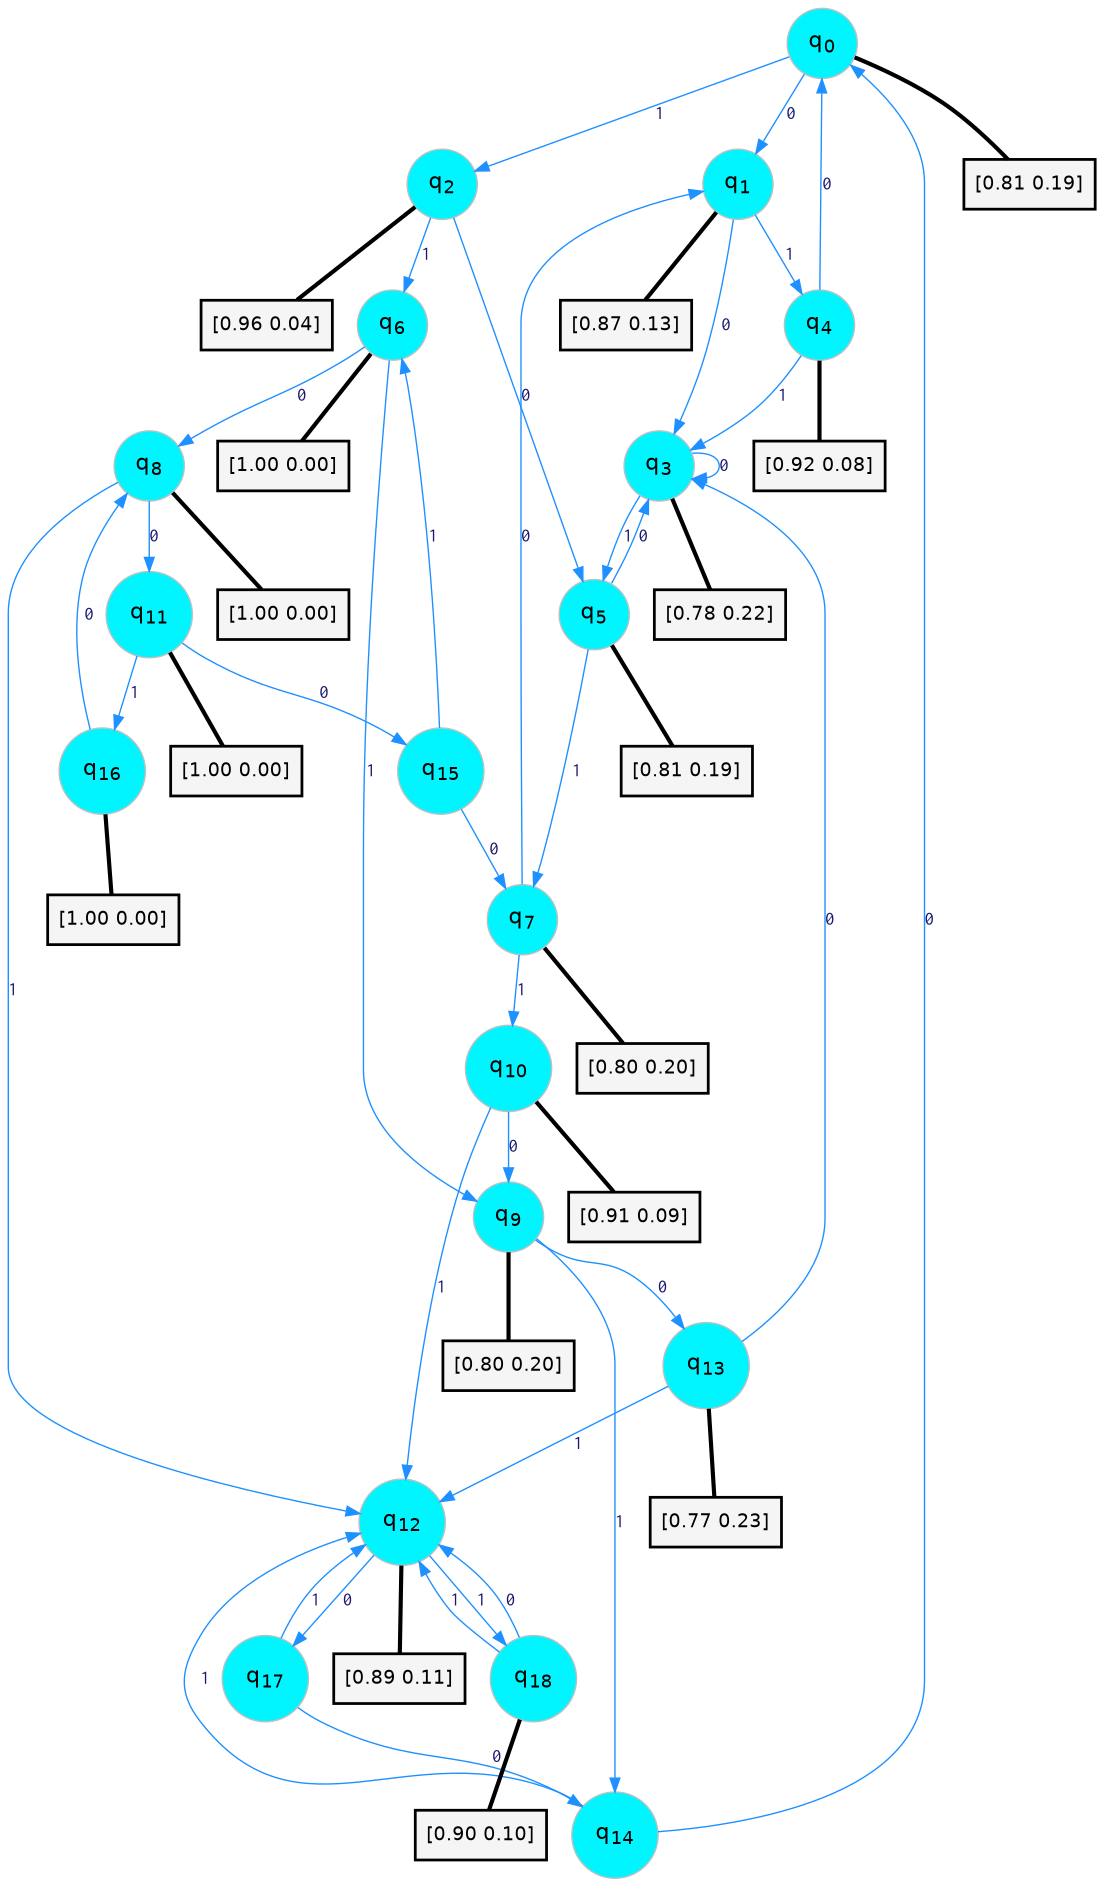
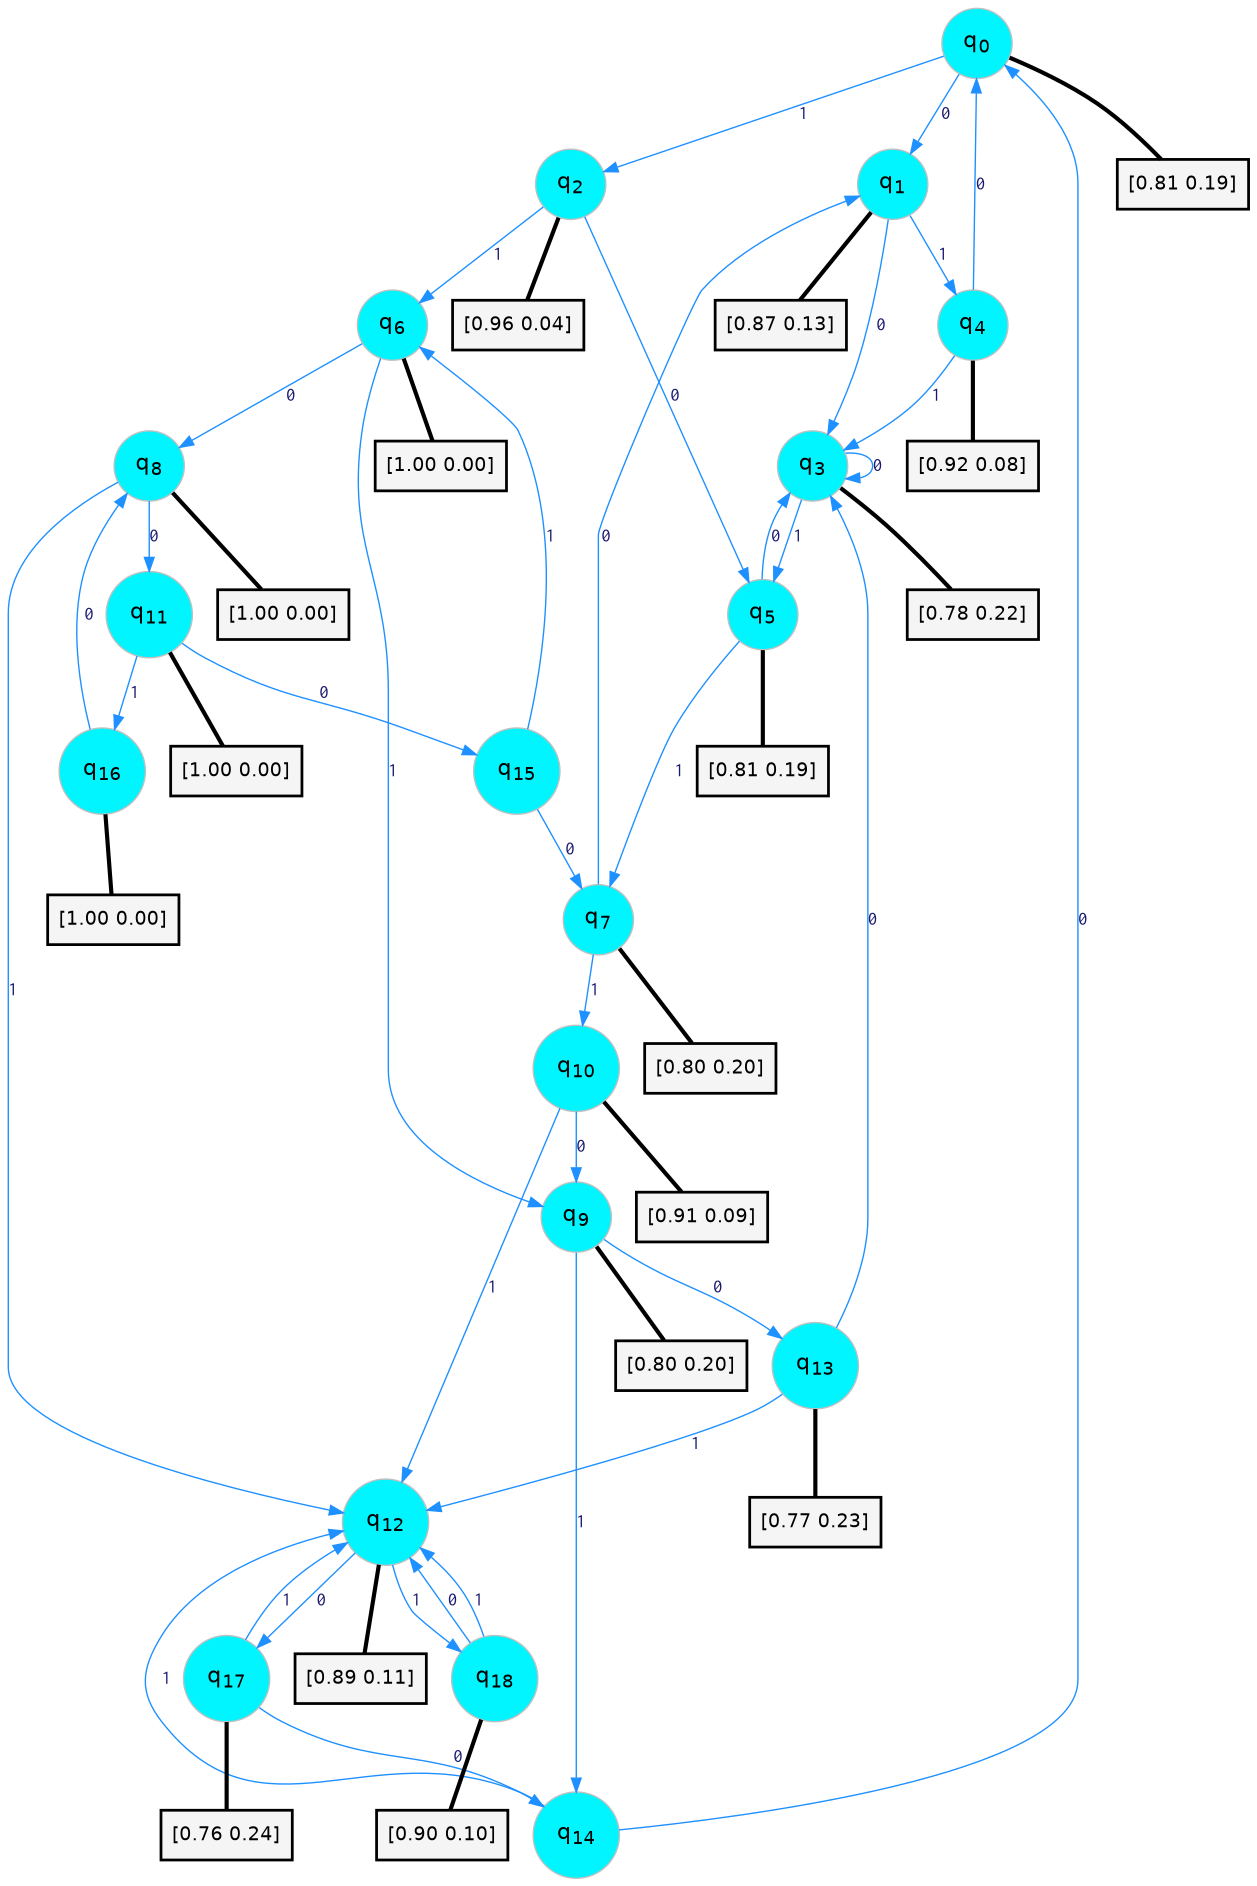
node "[0.76 0.24]": added
